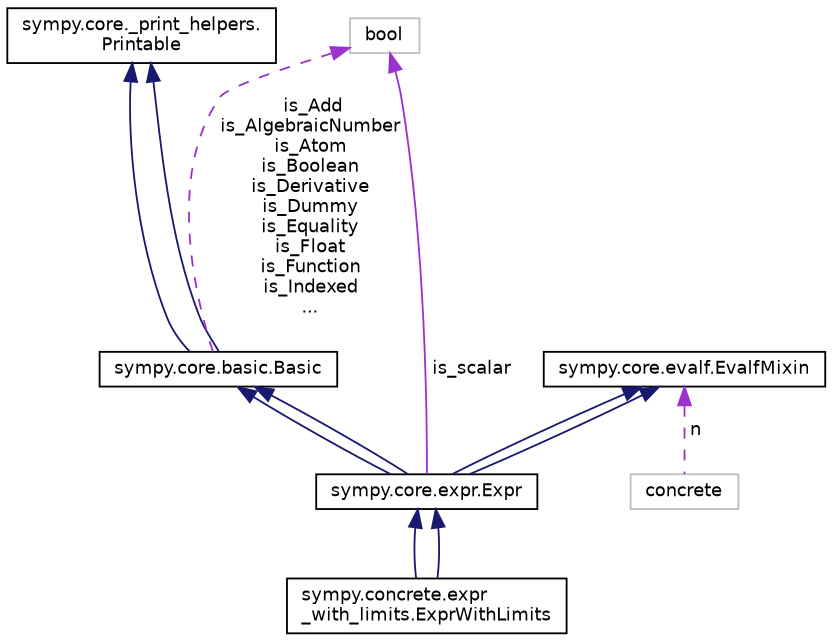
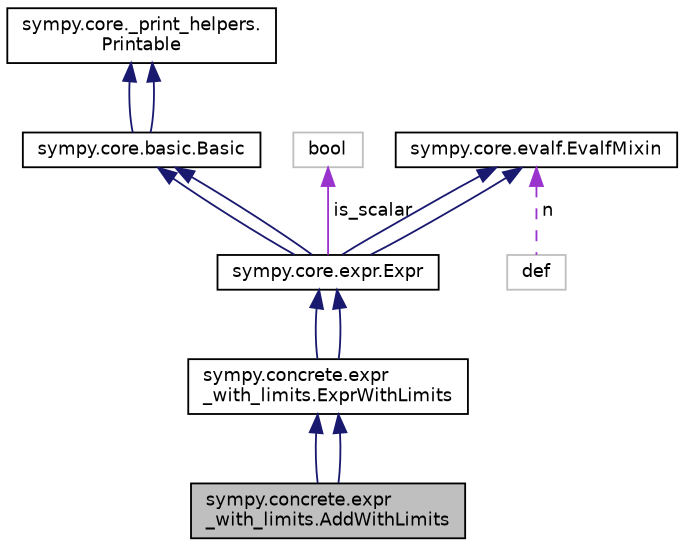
edge "sympy.core.basic.Basic" -> "bool": removed, label "is_Add is_AlgebraicNumber is_Atom is_Boolean is_Derivative is_Dummy is_Equality is_Float is_Function is_Indexed ..."
node "concrete": label "concrete" -> "def"
node "sympy.concrete.expr _with_limits.AddWithLimits": added
